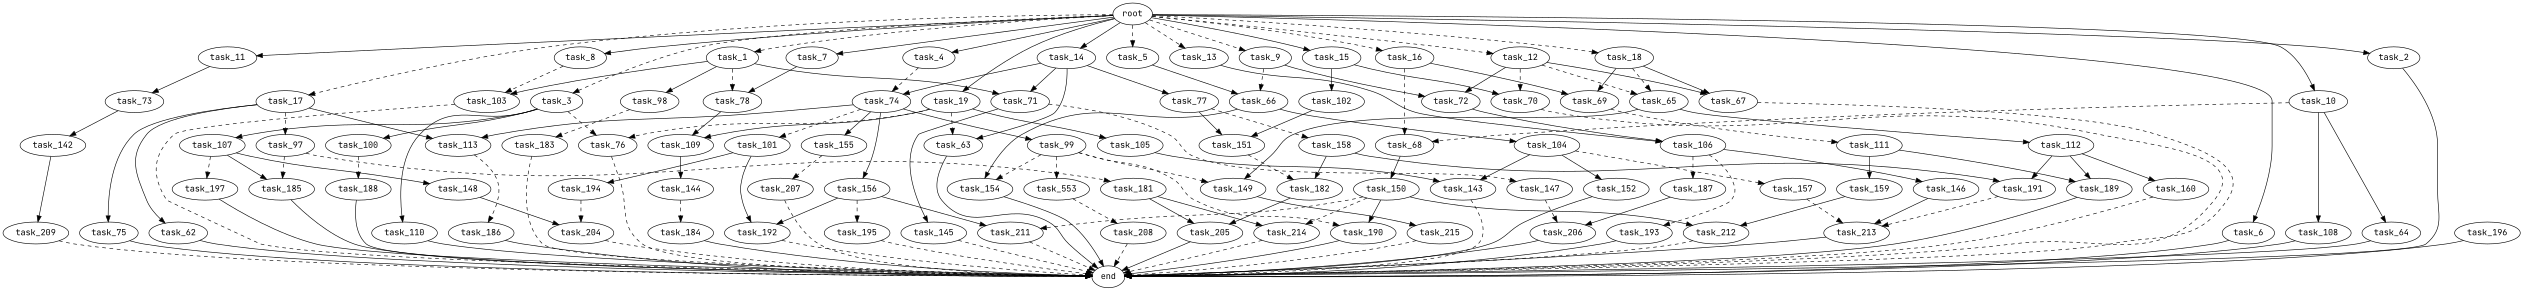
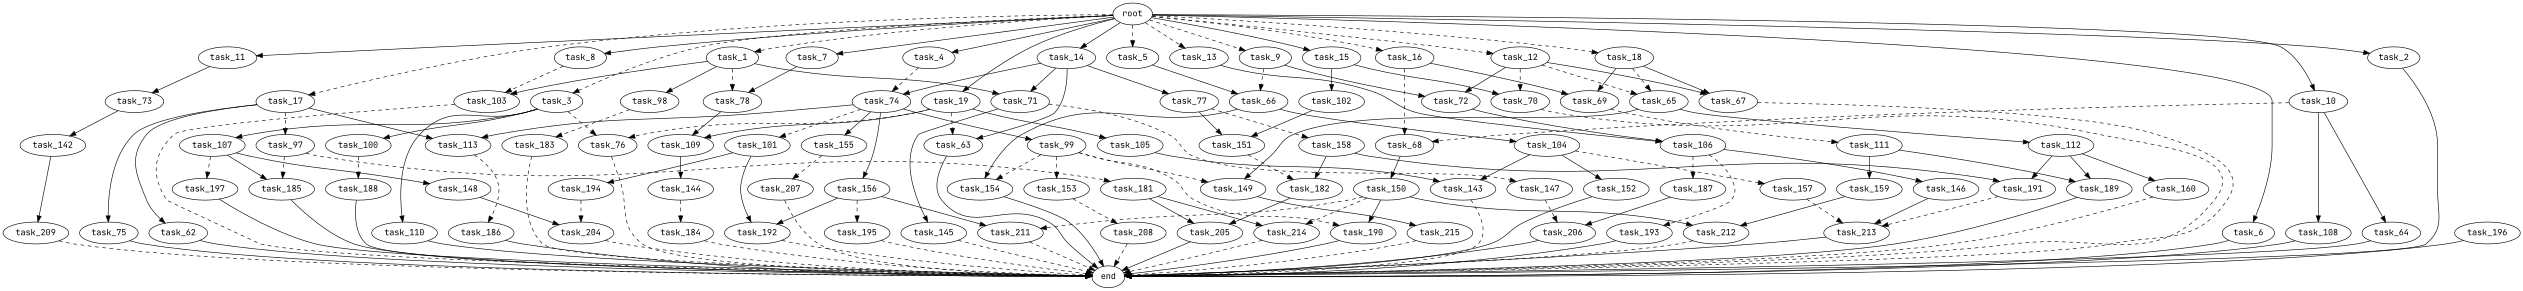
node "task_553": label "task_553" -> "task_153"
edge "task_184" -> "end": style solid -> dashed
